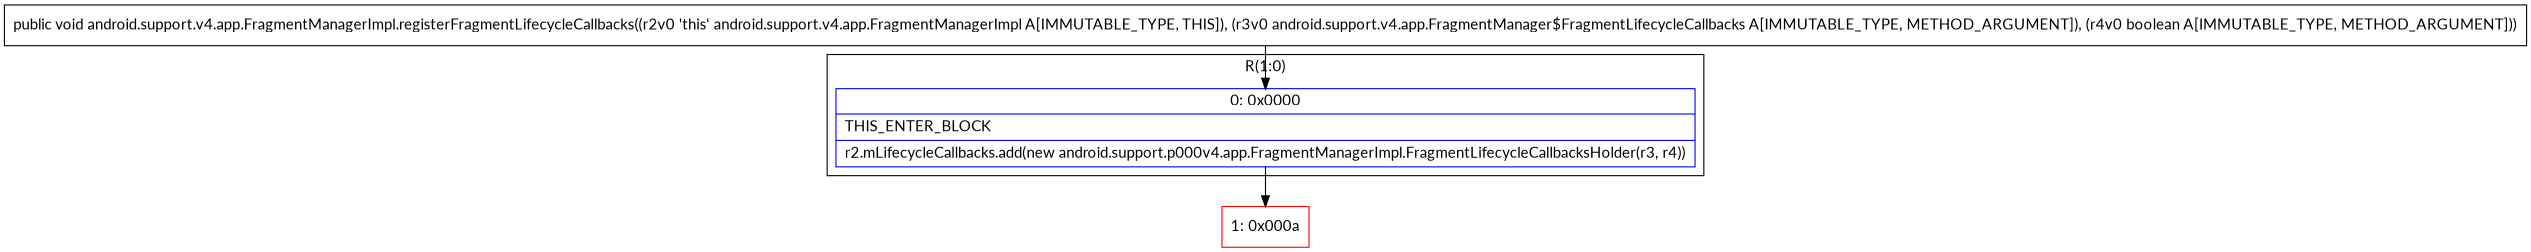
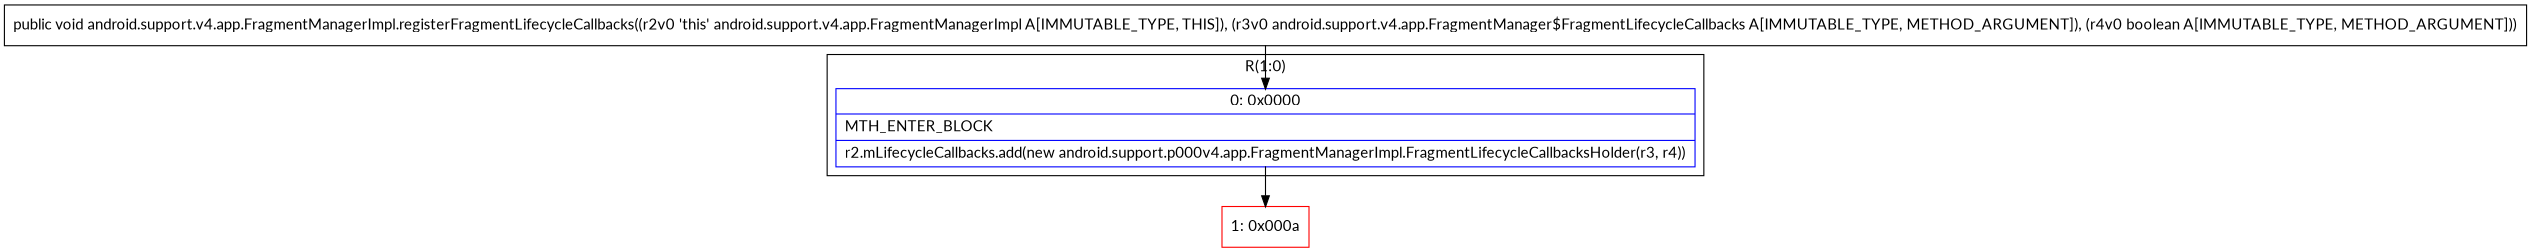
node "0: 0x0000": text "THIS_ENTER_BLOCK" -> "MTH_ENTER_BLOCK"
